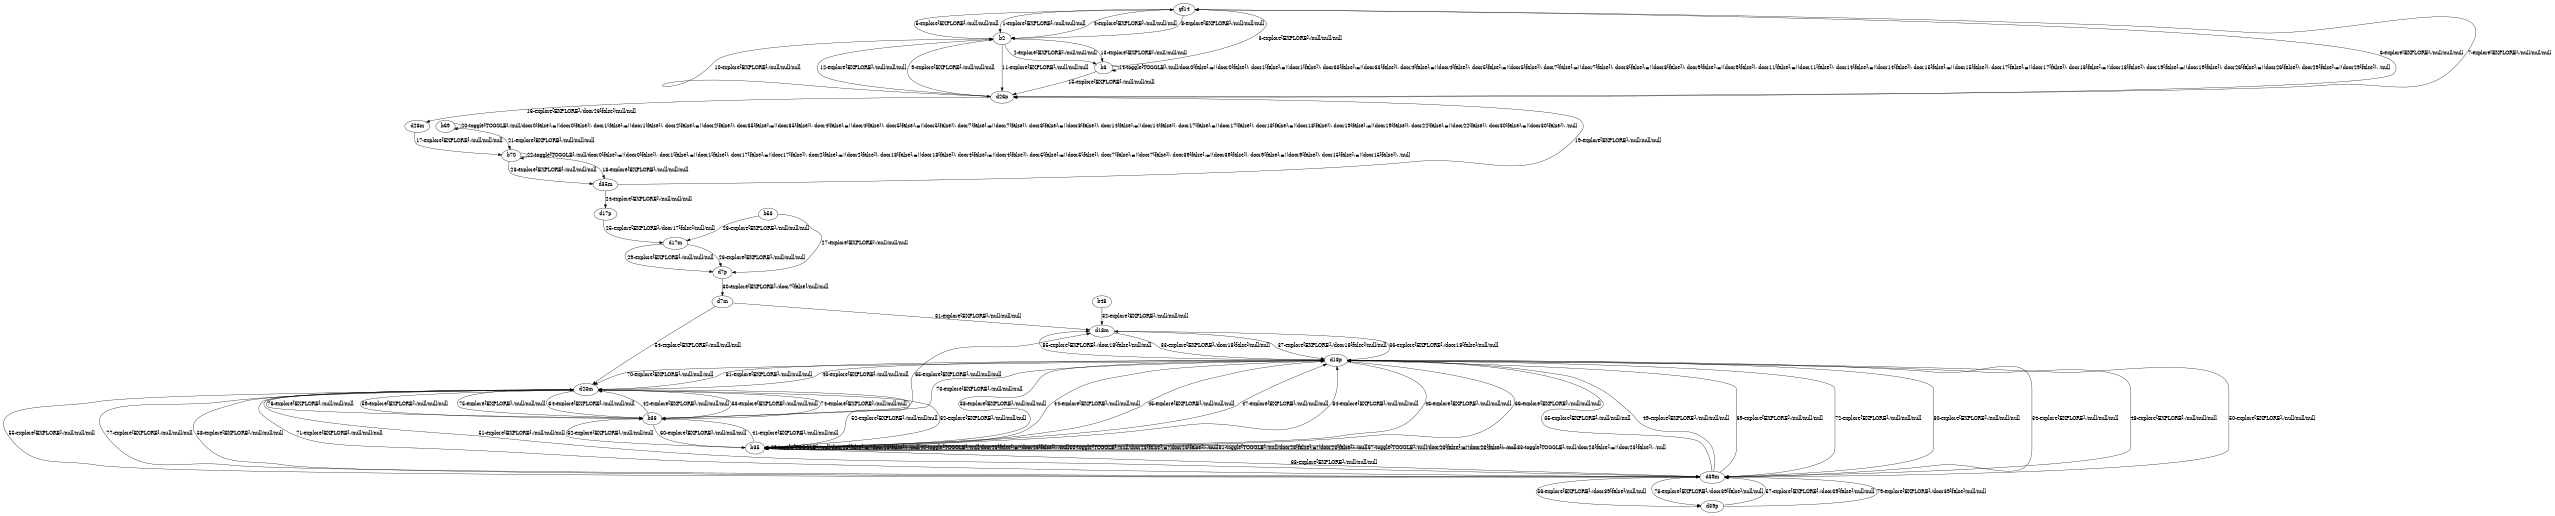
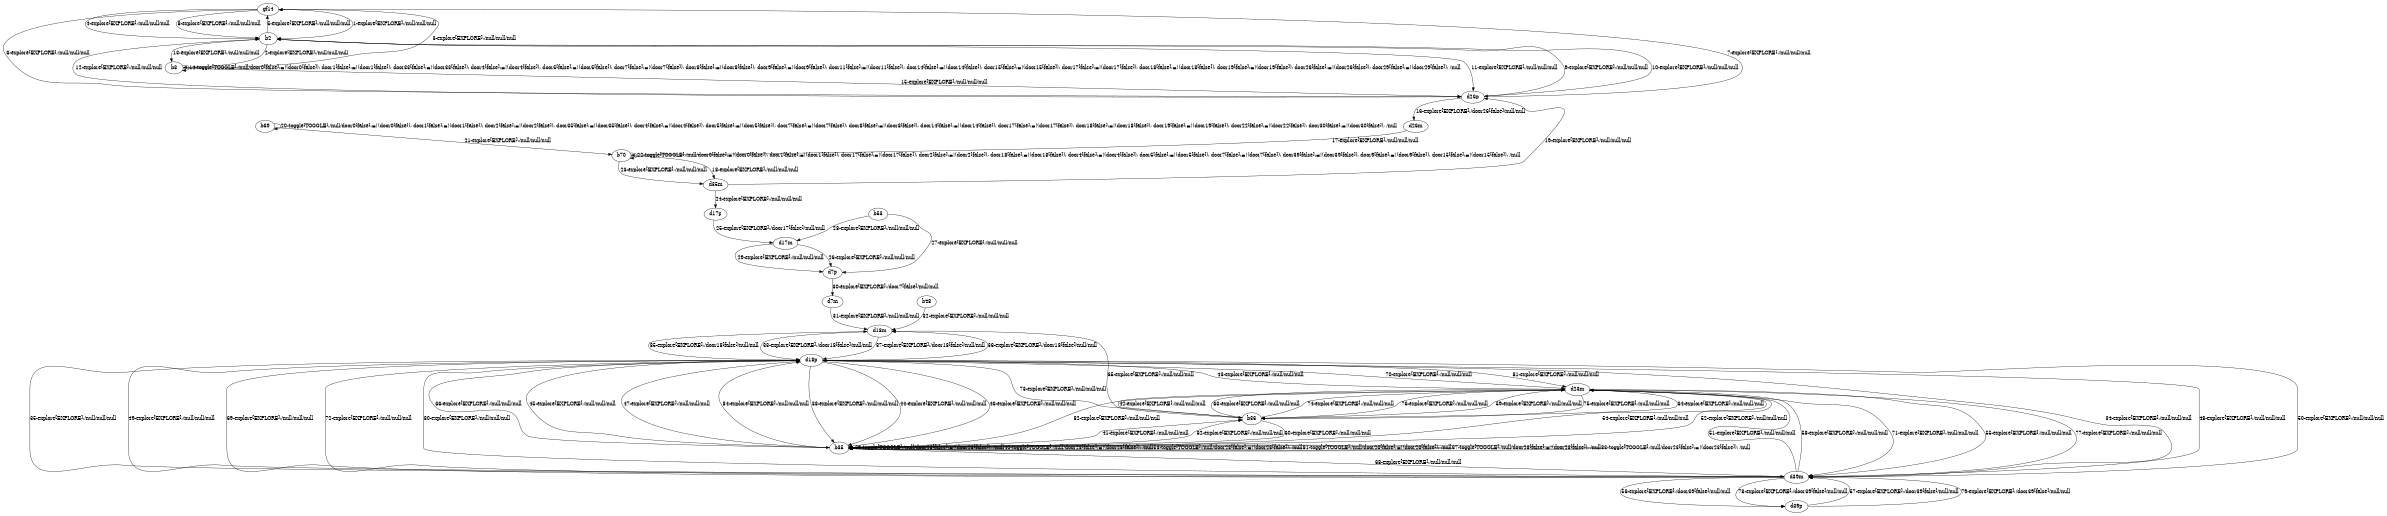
edge "d7m" -> "d23m": now "b35" -> "d23m"
